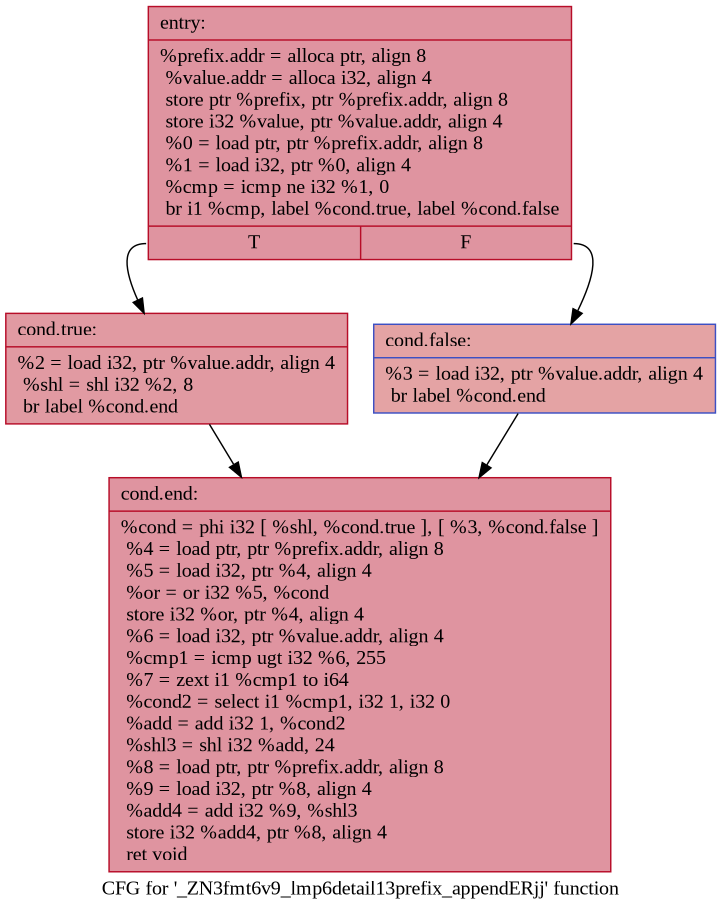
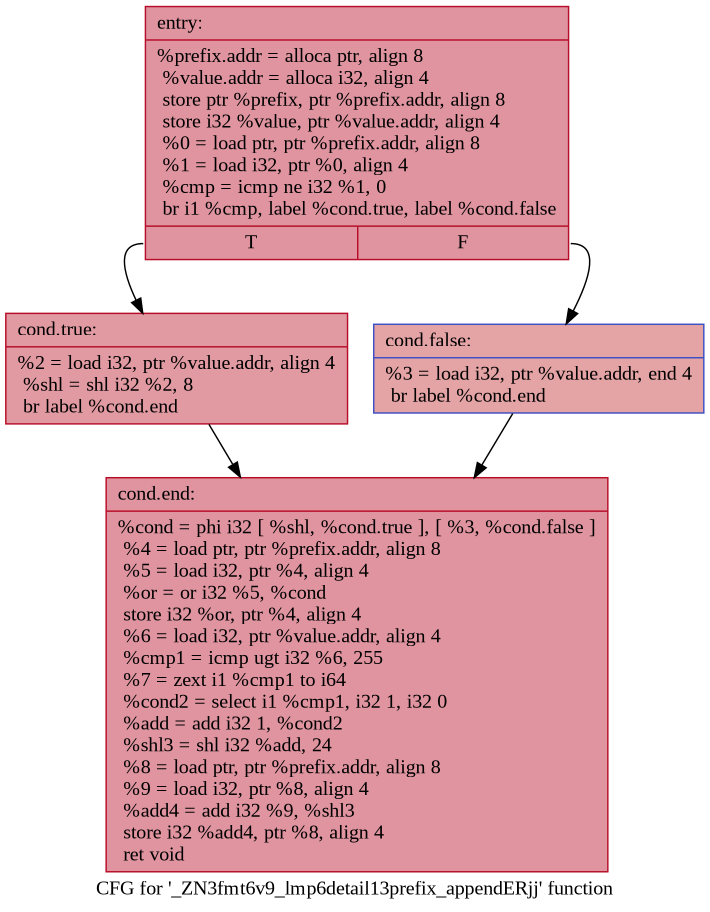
node "cond.false:": text "%3 = load i32, ptr %value.addr, align 4" -> "%3 = load i32, ptr %value.addr, end 4"
